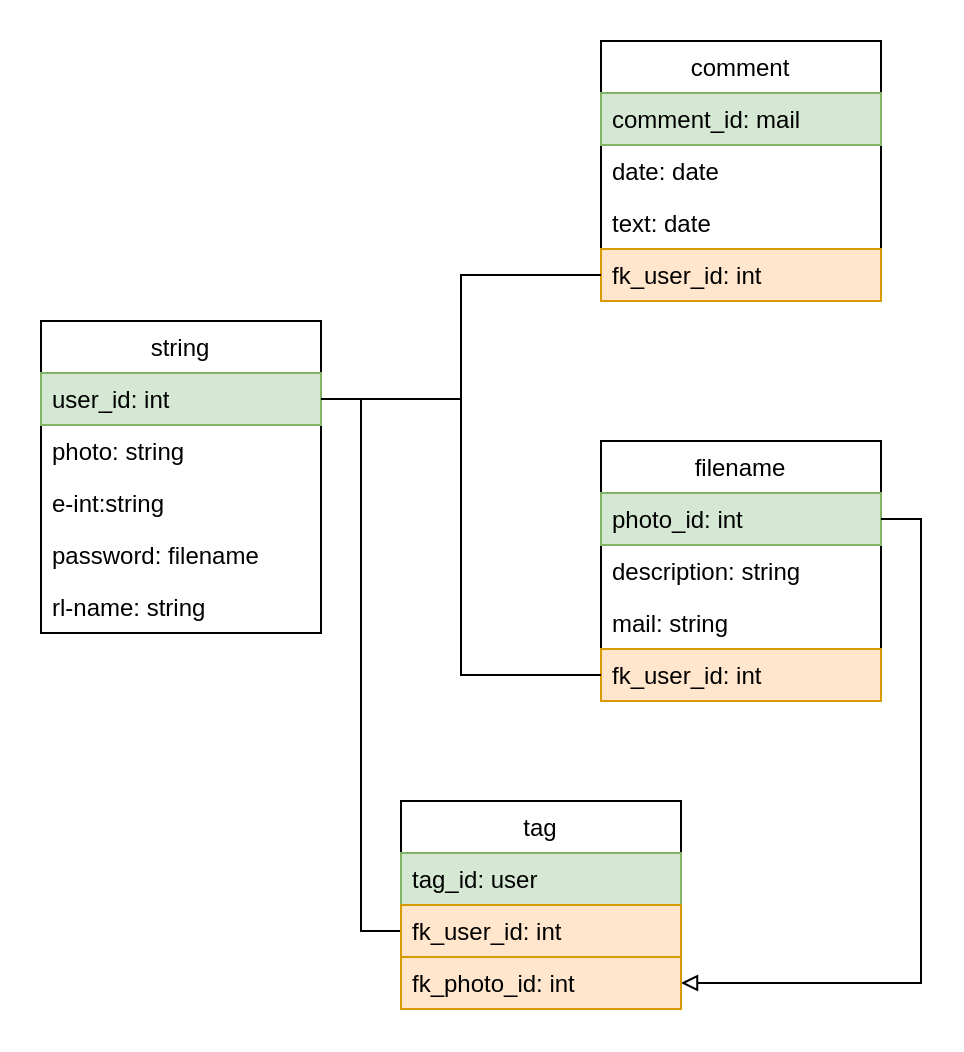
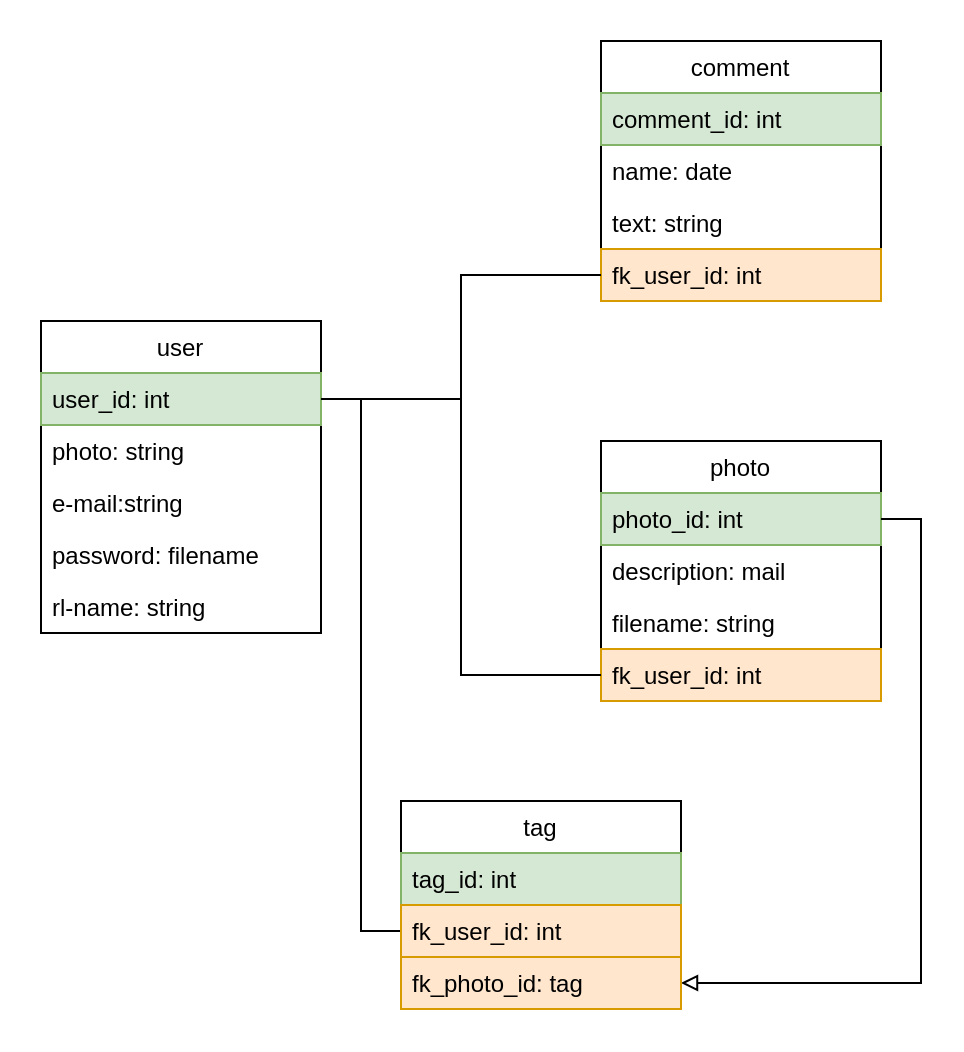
node "comment_id: mail": label "comment_id: mail" -> "comment_id: int"
node "date: date": label "date: date" -> "name: date"
node "text: date": label "text: date" -> "text: string"
node "string": label "string" -> "user"
node "filename": label "filename" -> "photo"
node "e-int:string": label "e-int:string" -> "e-mail:string"
node "description: string": label "description: string" -> "description: mail"
node "mail: string": label "mail: string" -> "filename: string"
node "tag_id: user": label "tag_id: user" -> "tag_id: int"
node "fk_photo_id: int": label "fk_photo_id: int" -> "fk_photo_id: tag"
